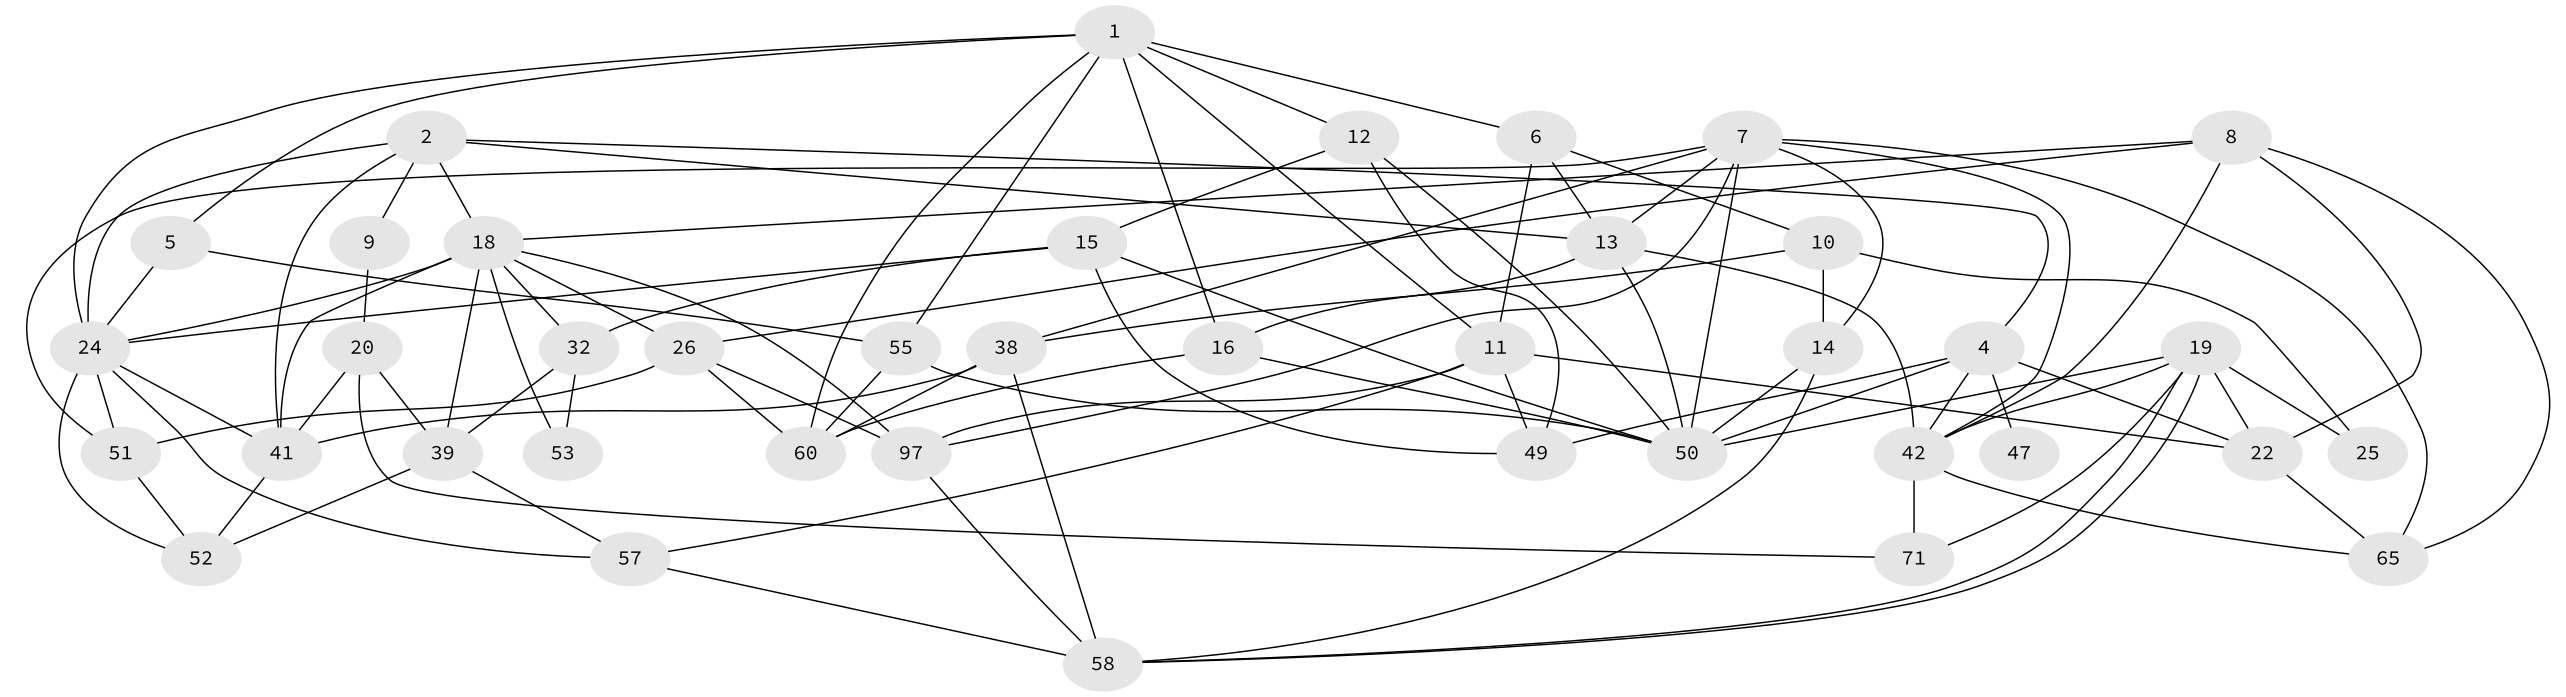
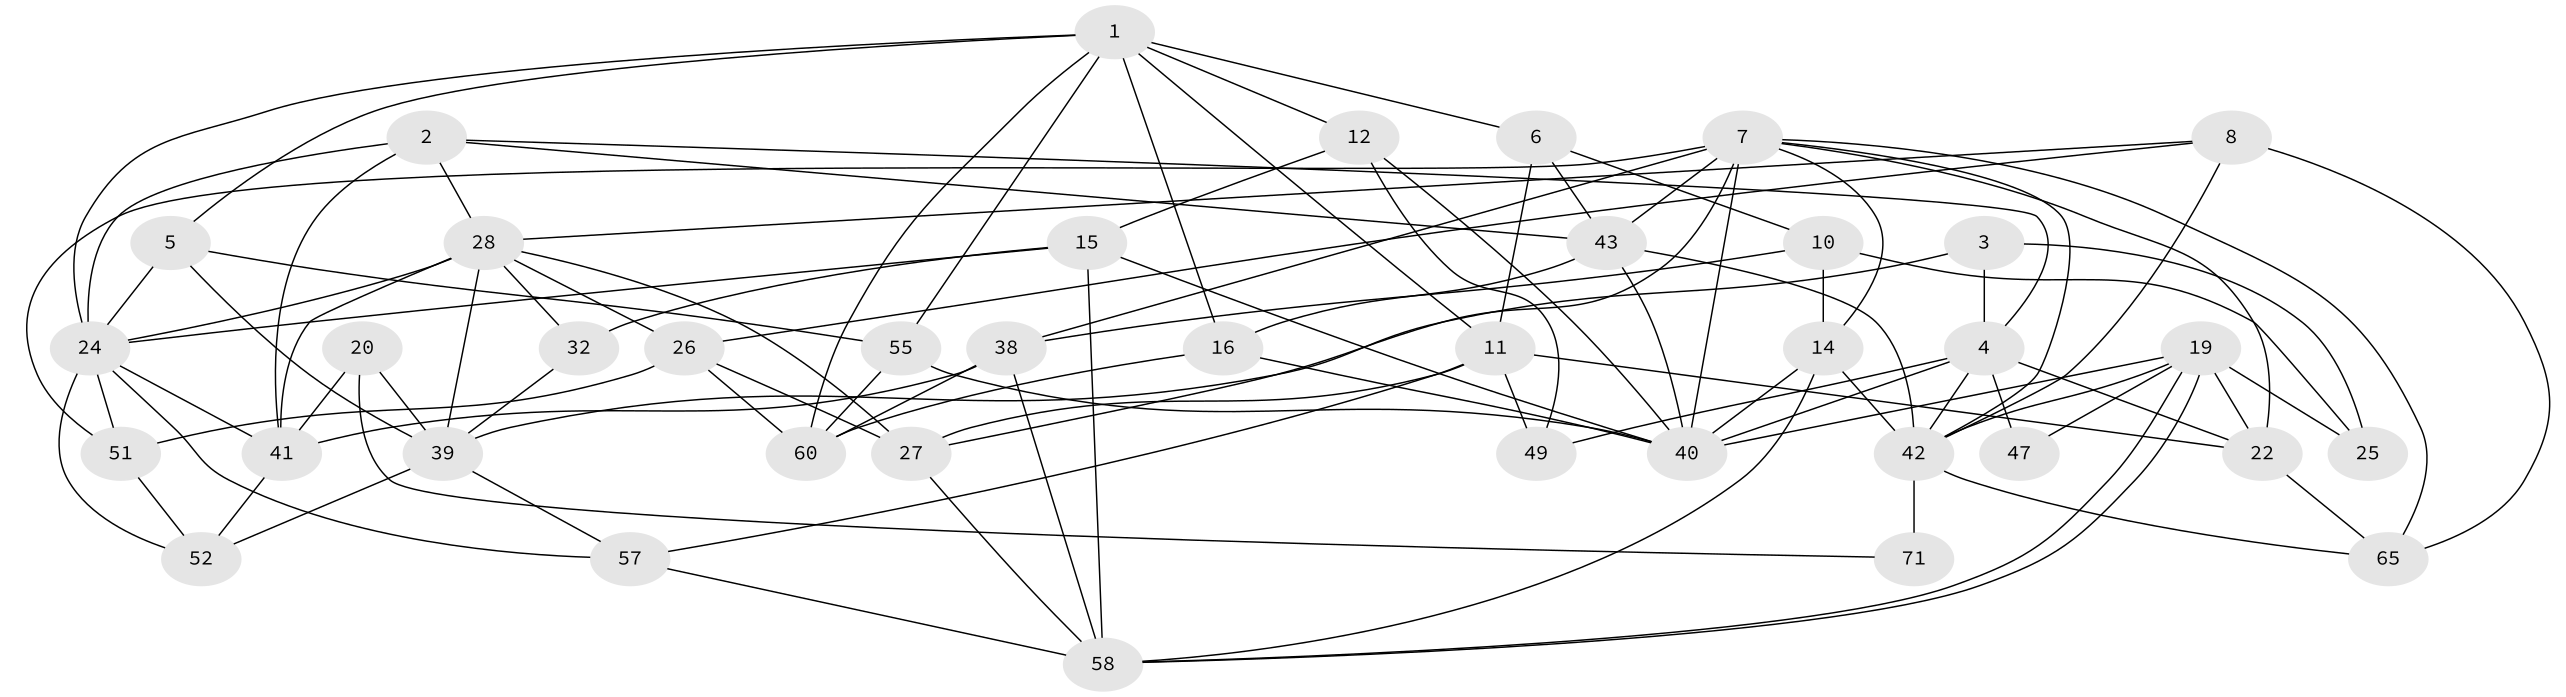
node "9": removed
node "18": label "18" -> "28"
node "13": label "13" -> "43"
node "3": added
edge "8" -- "22": now "7" -- "22"
edge "5" -- "39": added
edge "14" -- "42": added
edge "15" -- "49": now "15" -- "58"
node "53": removed
node "97": label "97" -> "27"
node "50": label "50" -> "40"
edge "19" -- "71": now "19" -- "47"
